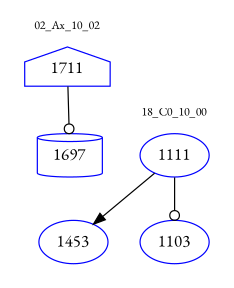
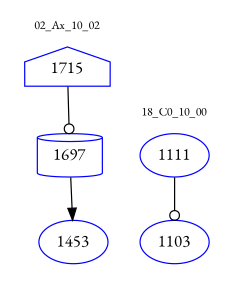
node "1711": label "1711" -> "1715"
edge "1111" -> "1453": now "1697" -> "1453"
